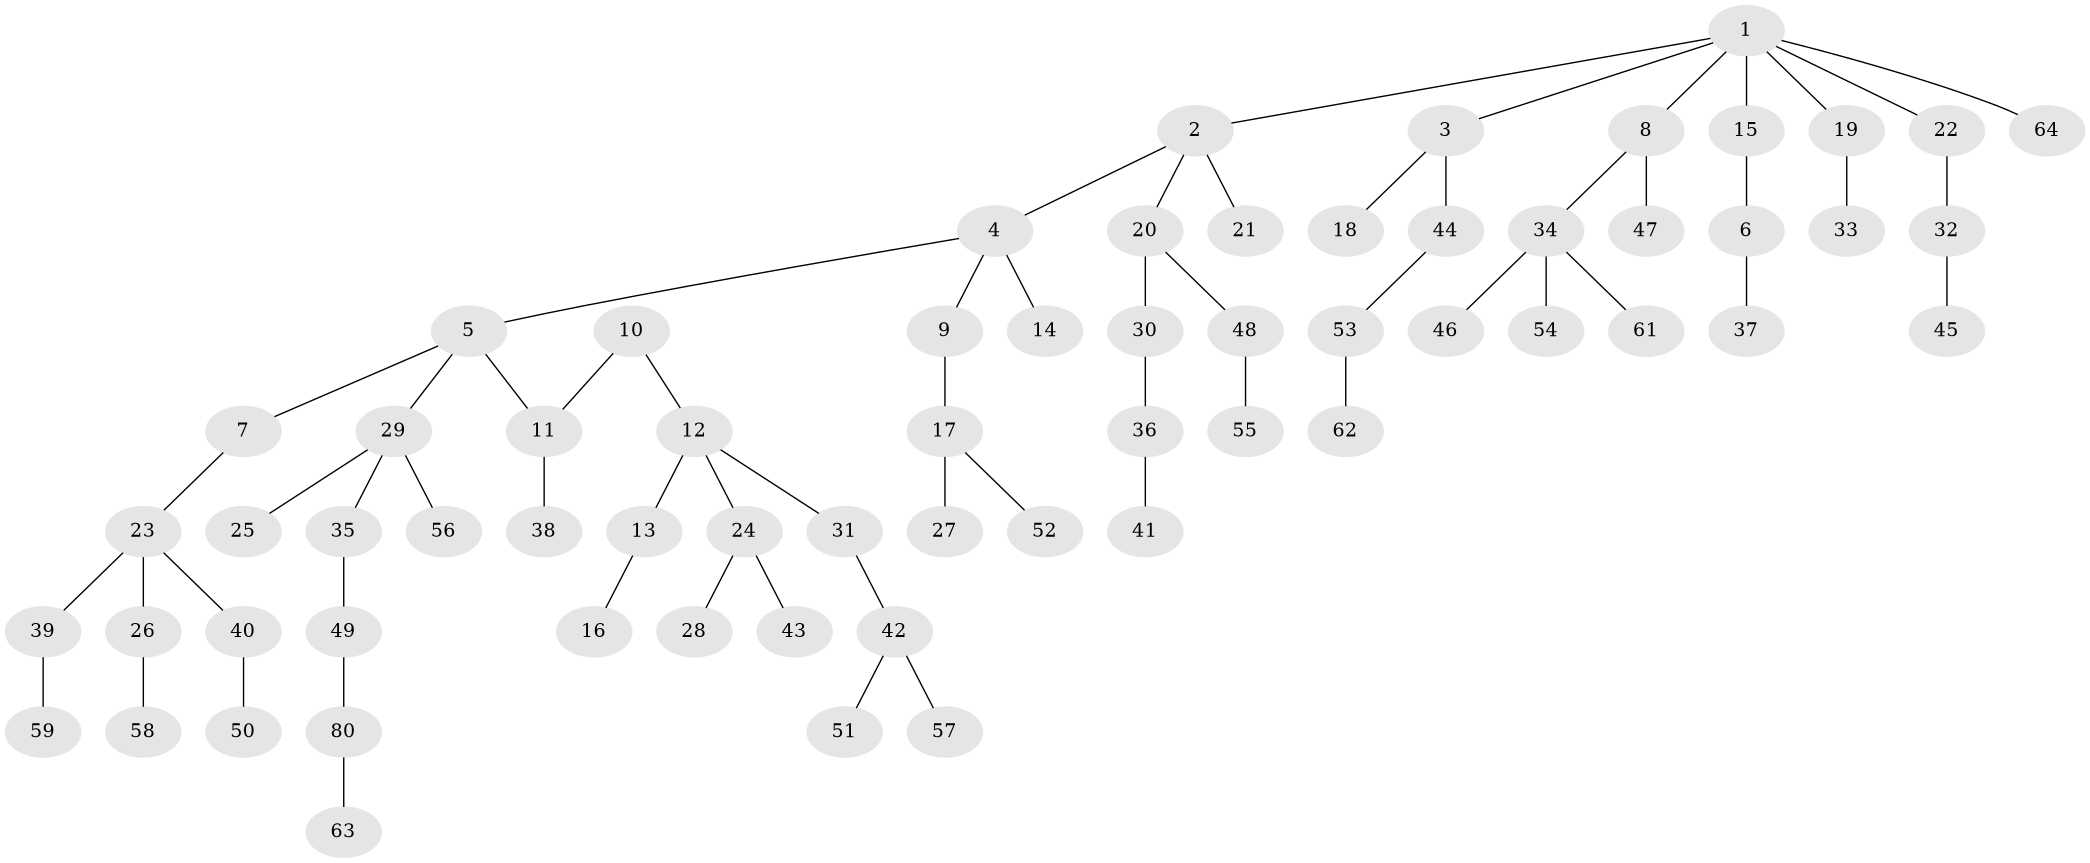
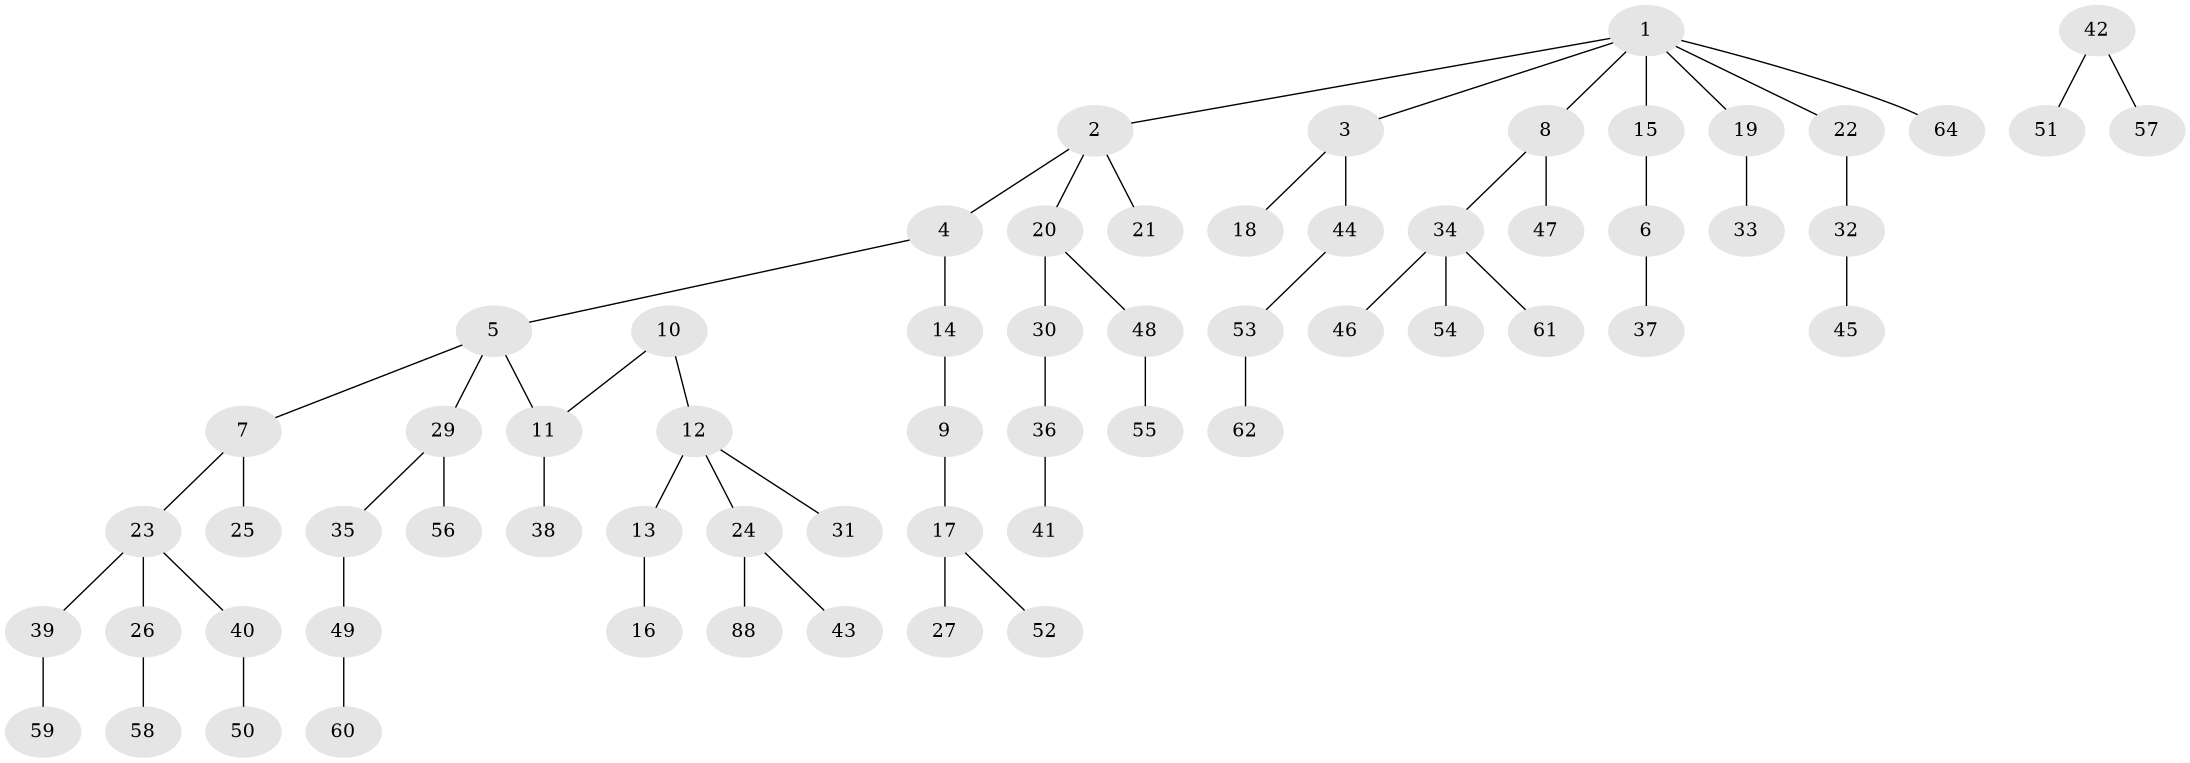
edge "4" -- "9": now "14" -- "9"
edge "29" -- "25": now "7" -- "25"
edge "31" -- "42": removed
node "28": label "28" -> "88"
node "80": label "80" -> "60"
node "63": removed
